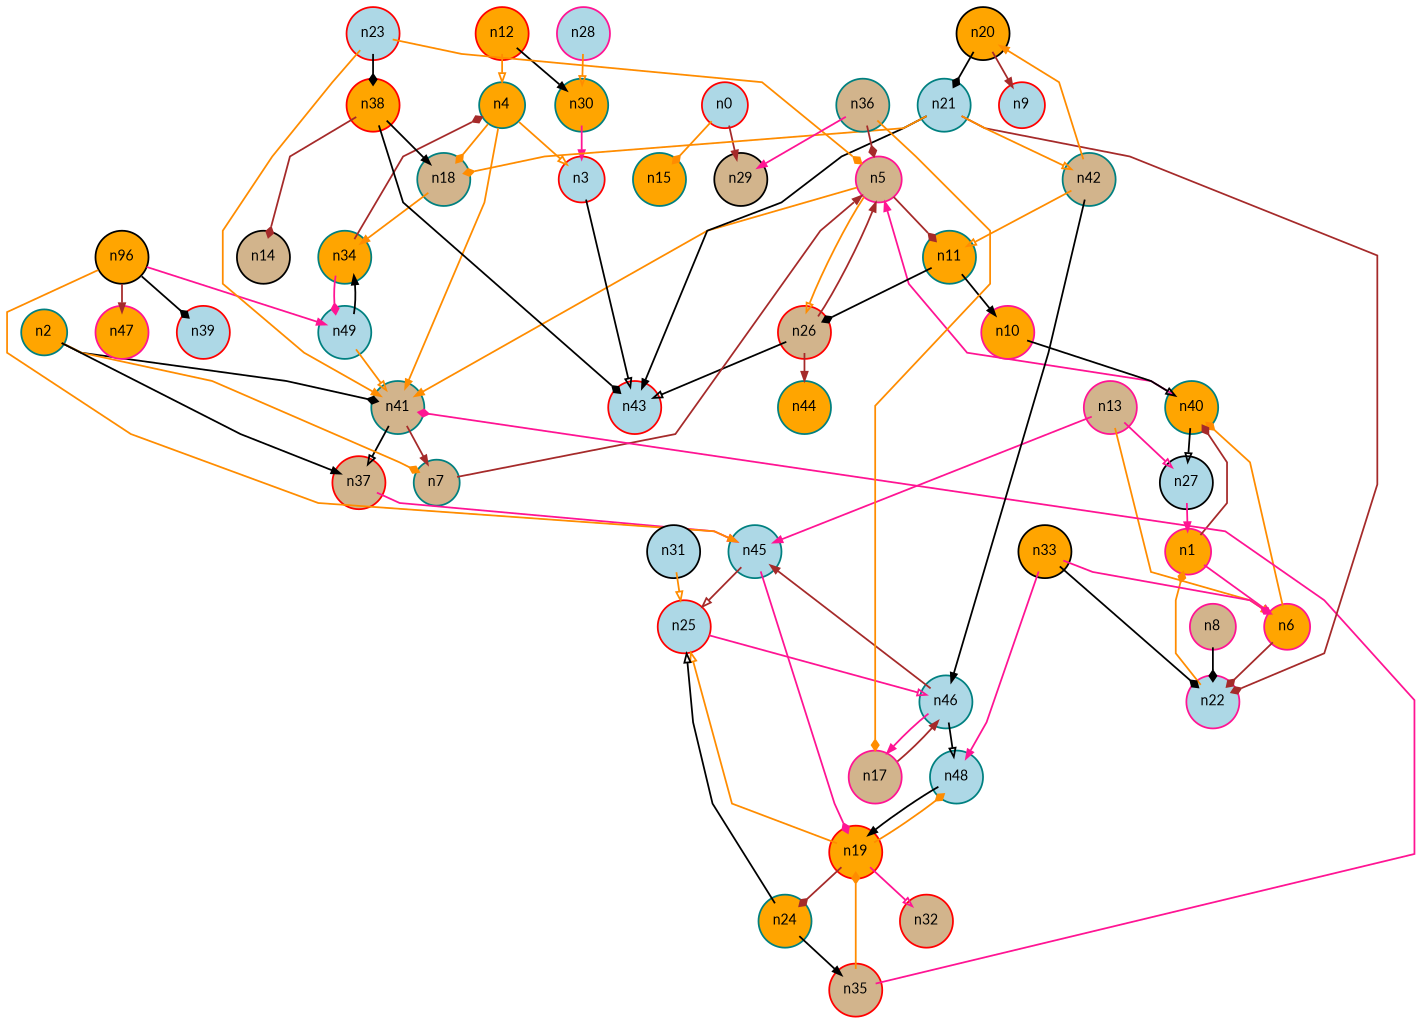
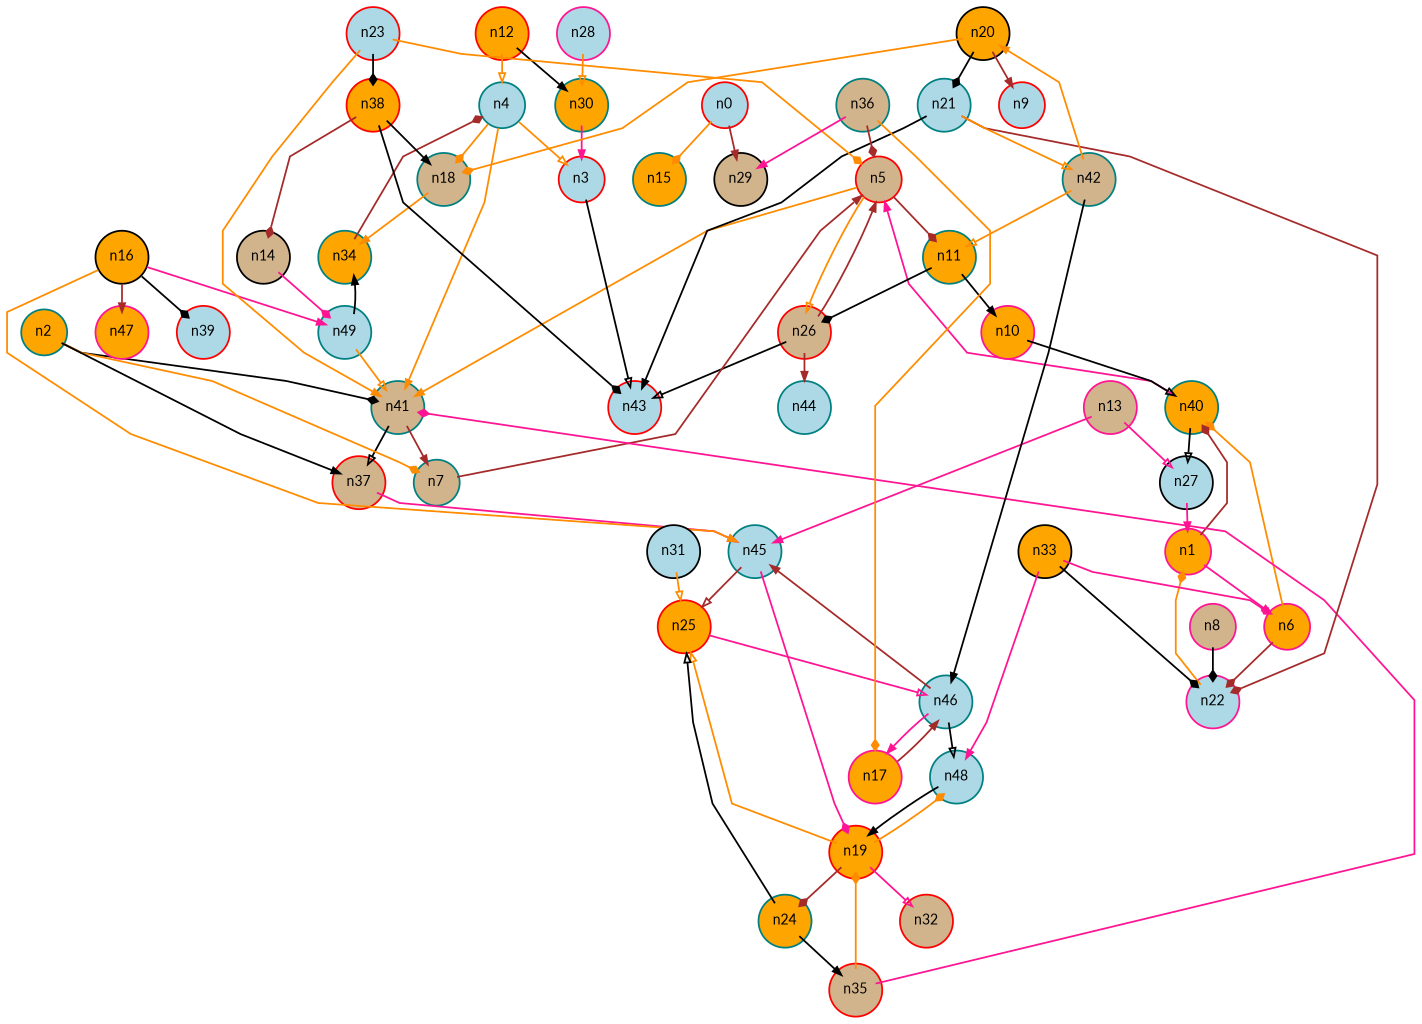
node "n4": fillcolor orange -> lightblue
edge "n21" -> "n18": now "n20" -> "n18"
node "n5": color deeppink -> red
node "n96": label "n96" -> "n16"
edge "n34" -> "n49": now "n14" -> "n49"
node "n44": fillcolor orange -> lightblue
edge "n13" -> "n6": removed
node "n25": fillcolor lightblue -> orange
node "n17": fillcolor tan -> orange
